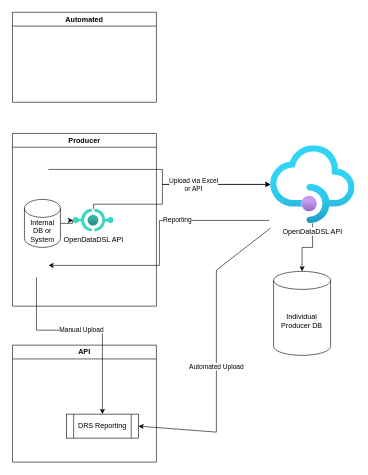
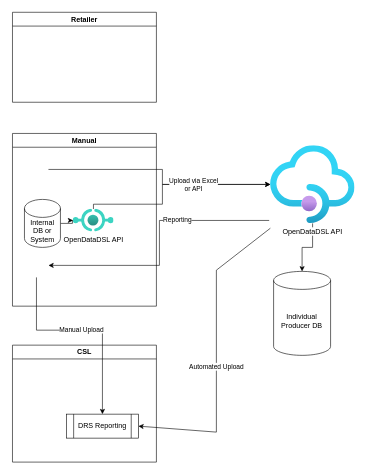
node "Automated": label "Automated" -> "Retailer"
node "Producer": label "Producer" -> "Manual"
node "API": label "API" -> "CSL"
